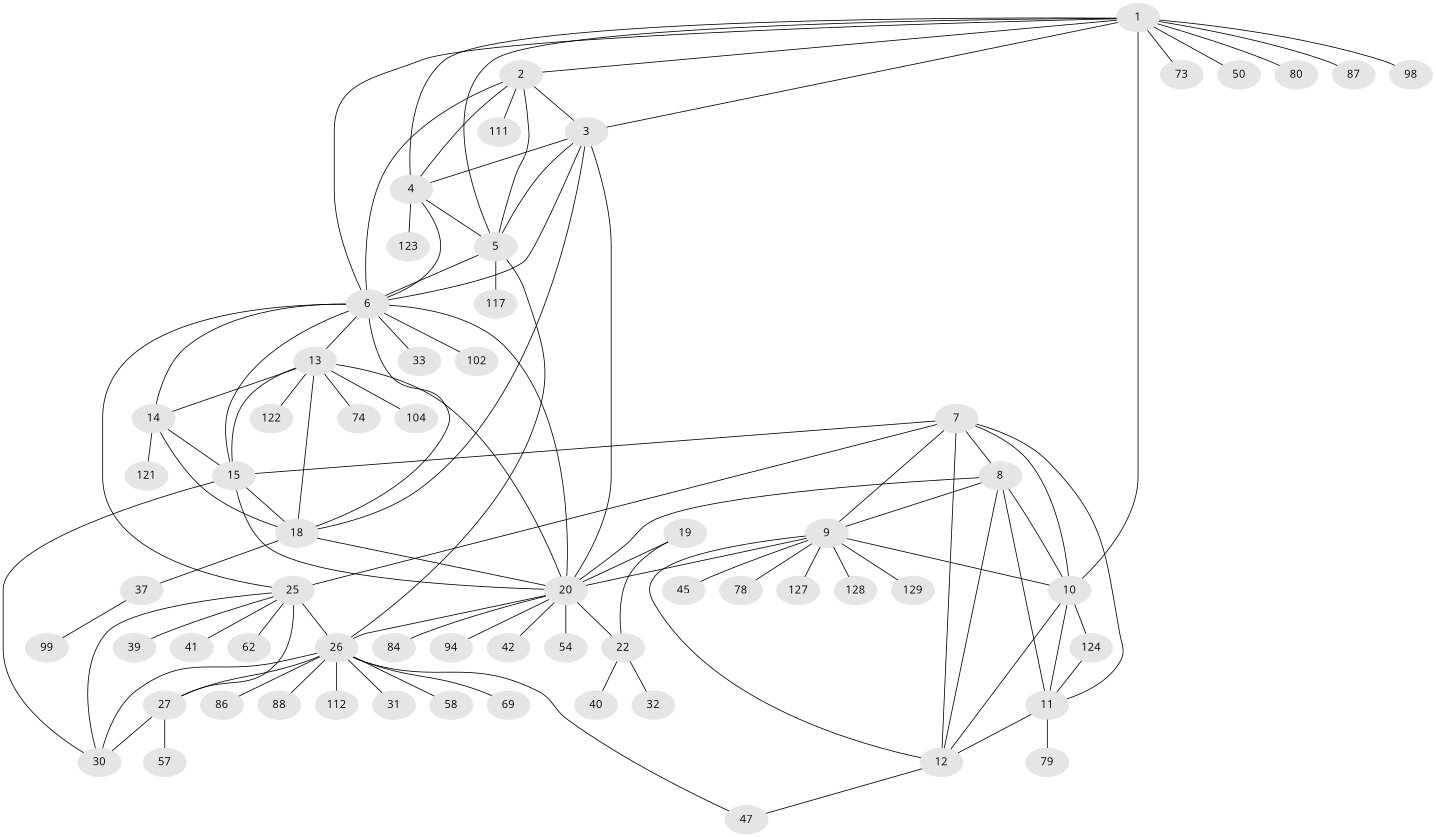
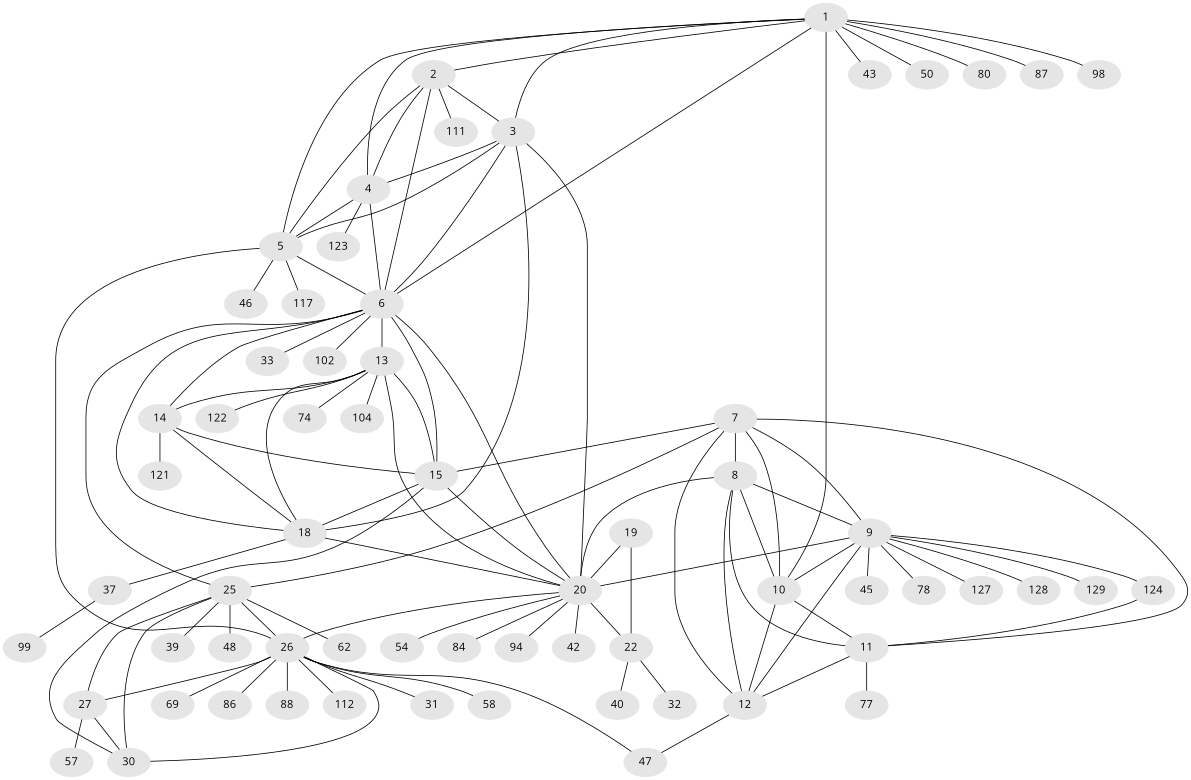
node "73": label "73" -> "43"
node "46": added
edge "10" -- "124": now "9" -- "124"
node "41": label "41" -> "48"
node "79": label "79" -> "77"
